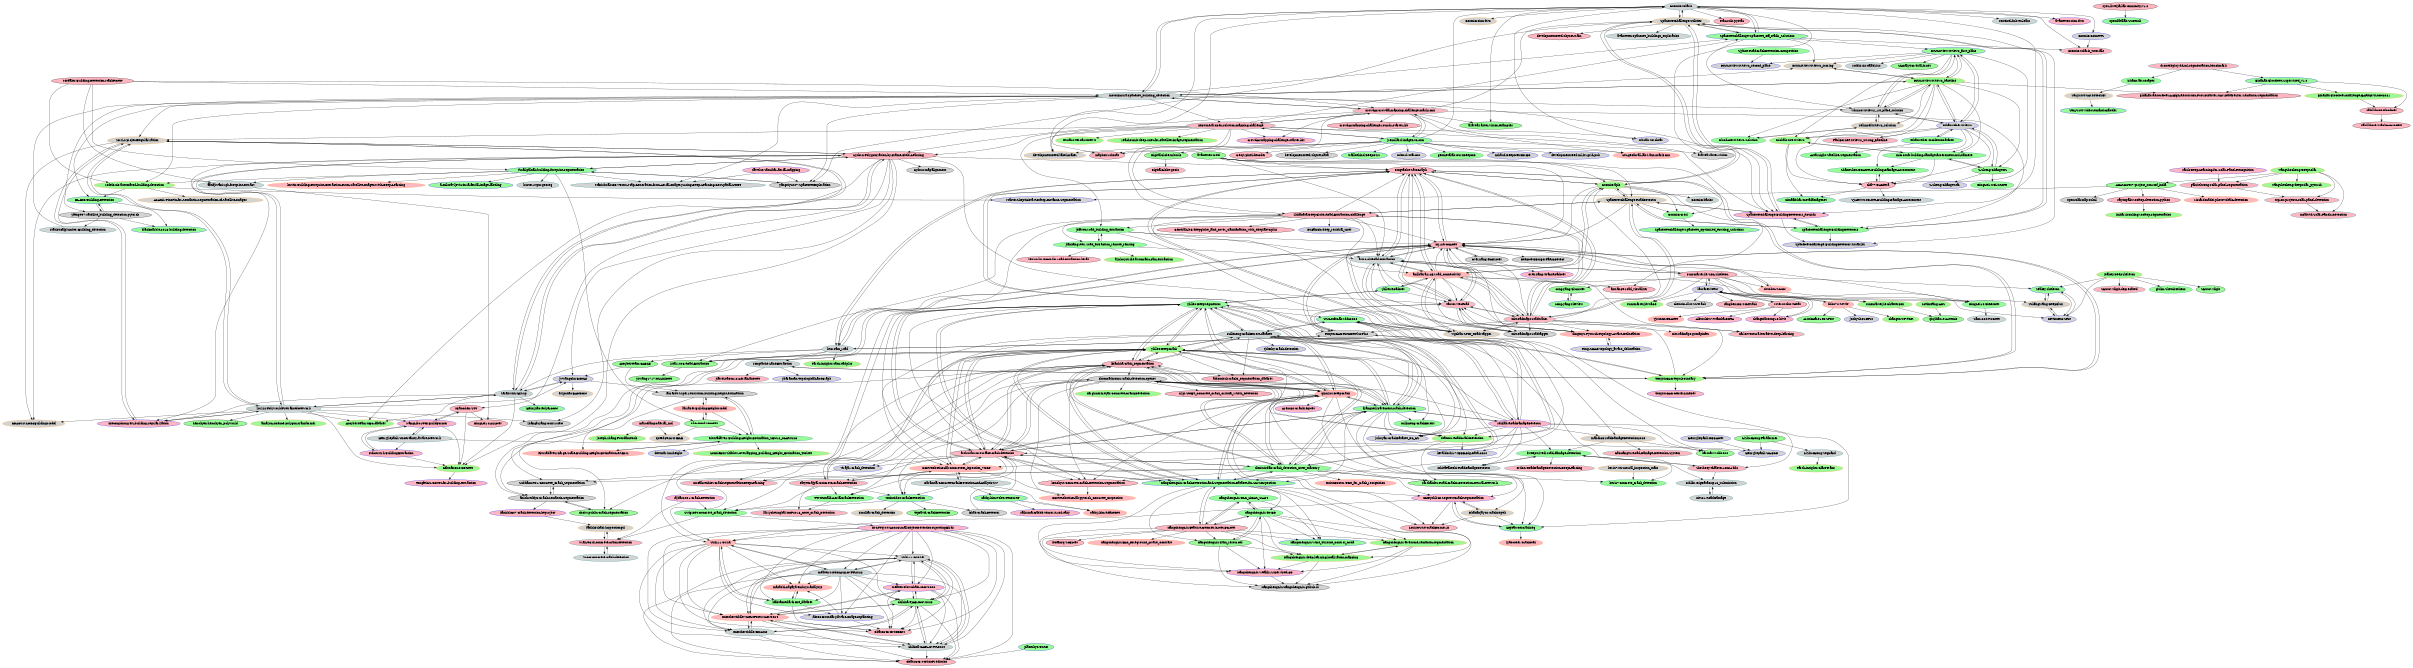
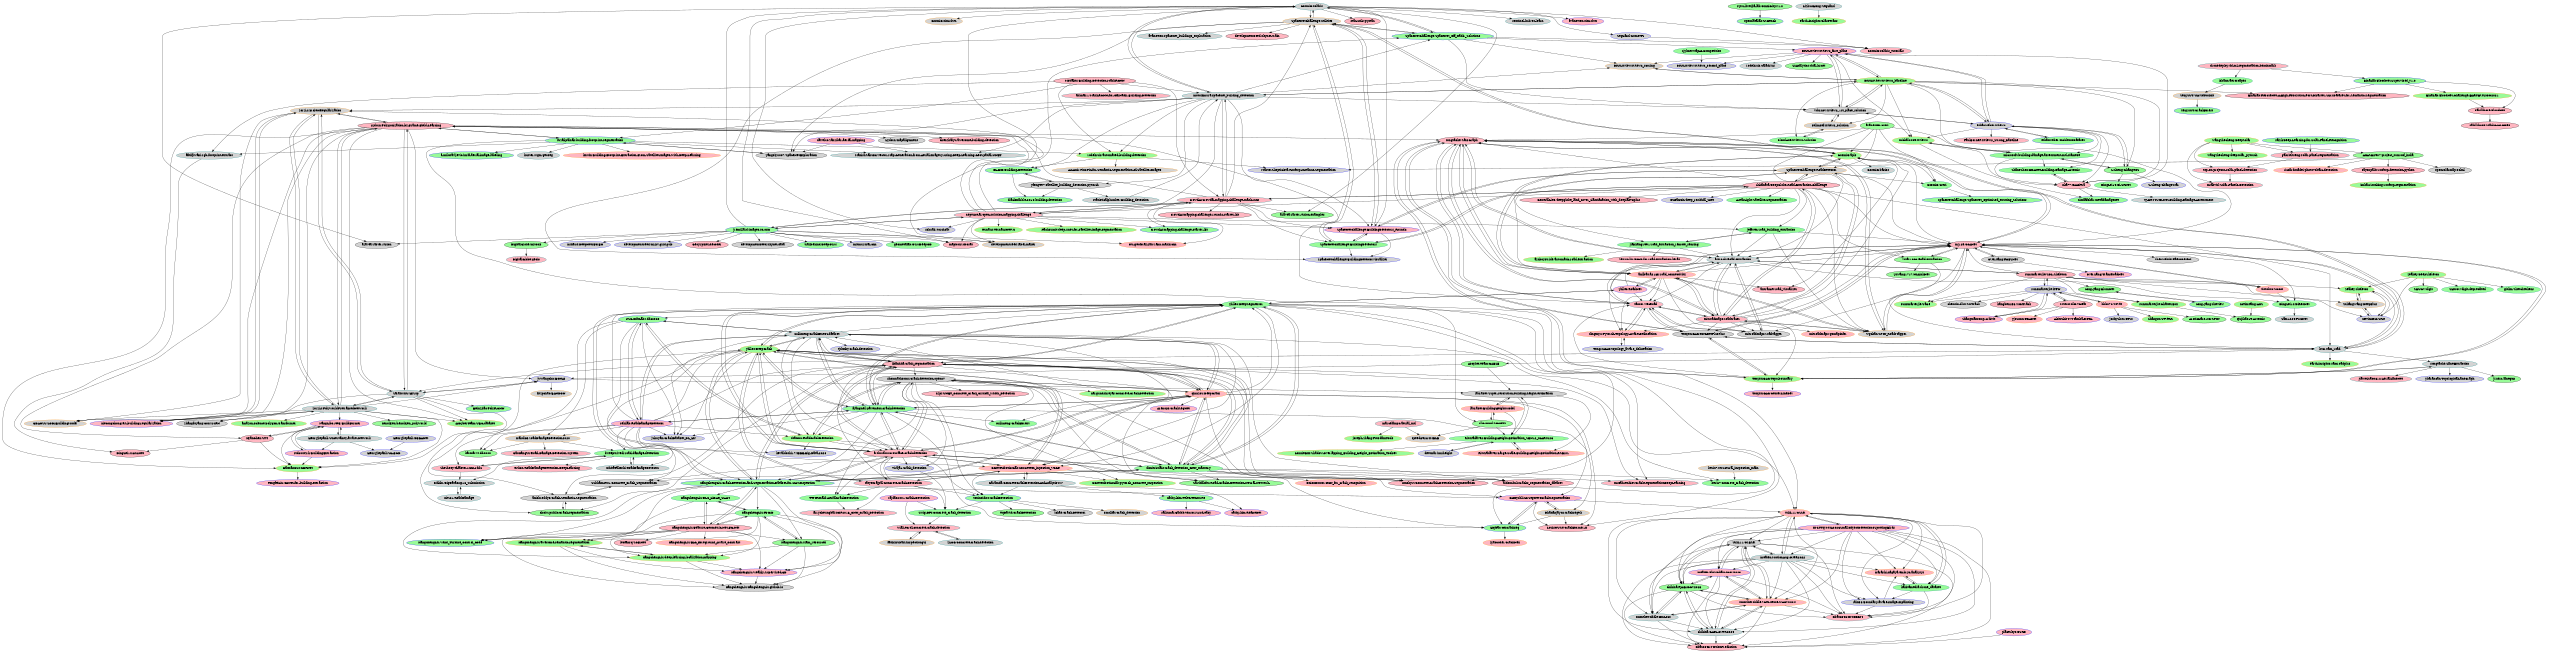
node "sysu-liweijia-lab/OmniCity-v1.0": fillcolor lightpink -> palegreen
node "CosmiQ/CometTS": label "CosmiQ/CometTS" -> "SegLand/CometTS"
node "Sjyhne/RoadCrackDetection-Competition": label "Sjyhne/RoadCrackDetection-Competition" -> "Sjyhne/MapAI-Competition"
node "DIUx-xView/xView2_first_place": fillcolor palegreen -> lightpink
node "ashnair1/Mask-RCNN-for-Off-Nadir-Building-Detection": added
node "YeLyuUT/VideoSemanticLabeler": label "YeLyuUT/VideoSemanticLabeler" -> "YeLyuUT/CrackForest"
node "chenzhaiyu/awesome-building-detection": added
node "crowdAI/mapping-challenge-starter-kit": fillcolor lightpink -> palegreen
edge "ethanweber/IncidentsDataset" -> "AstarLight/Satellite-Segmentation": now "zlckanata/DeepGlobe-Road-Extraction-Challenge" -> "AstarLight/Satellite-Segmentation"
node "ShaneShen/BDANet-Building-Damage-Assessment": label "ShaneShen/BDANet-Building-Damage-Assessment" -> "ShaneShen/BDANet-Building-Damage-Artemis"
node "saizk/Deep-Learning-for-Solar-Panel-Recognition": fillcolor lightpink -> palegreen
edge "zlckanata/DeepGlobe-Road-Extraction-Challenge" -> "crowdAI/crowdai-mapping-challenge-mask-rcnn": added
edge "CosmiQ/apls" -> "mj129/CoANet": reversed
node "aznboystride/automatic-sam-extraction": label "aznboystride/automatic-sam-extraction" -> "aznboystride/automatic-road-extraction"
node "DeepNetsForEO/PaRK-Detect": label "DeepNetsForEO/PaRK-Detect" -> "ShenweiXie/PaRK-Detect"
node "yhlleo/RoadNet": fillcolor palegreen -> lightpink
node "lauraset/iTPN": label "lauraset/iTPN" -> "sunsmarterjie/iTPN"
node "zeakey/skeleton": color blue -> darkorange
node "SHUCV/digit-deprecated": fillcolor lightpink -> palegreen
edge "yhlleo/DeepSegmentor" -> "cuilimeng/CrackForest-dataset": now "nargundshreyas/Concrete-Crack-Detection" -> "cuilimeng/CrackForest-dataset"
node "carlesventura/iterative-deep-learning": removed
edge "htcr/sam_road" -> "zstar1003/Road-Extraction": reversed
node "jzuern/lanegnn": added
edge "khanhha/crack_segmentation" -> "CCNYRoboticsLab/concreteIn_inpection_VGGF": added
node "LiZhuoHong/Paraformer": removed
edge "dettmar/im2height" -> "RituYadav92/Building-Height-Estimation_SEN12_IGARSS23": added
edge "CCNYRoboticsLab/concreteIn_inpection_VGGF" -> "aidonchuk/cracks_segmentation_dataset": added
edge "konskyrt/Concrete-Crack-Detection-Segmentation" -> "CCNYRoboticsLab/pytorch_Concrete_Inspection": removed
edge "ichae/Crack-Detector" -> "arthurflor23/surface-crack-detection": now "satyenrajpal/Concrete-Crack-Detection" -> "arthurflor23/surface-crack-detection"
node "CCNYRoboticsLab/pytorch_Concrete_Inspection": fillcolor lightpink -> palegreen
node "kanishk307/crack-detection-beproject": removed
node "cathy-kim/RefineDet": color darkorange -> blue
edge "Swig-DPI/Concrete_crack_detection" -> "IIM-TTIJ/MVA2023SmallObjectDetection4SpottingBirds": now "Yuki-11/CSSR" -> "IIM-TTIJ/MVA2023SmallObjectDetection4SpottingBirds"
node "placerkyo/BSRD": fillcolor palegreen -> lightpink
